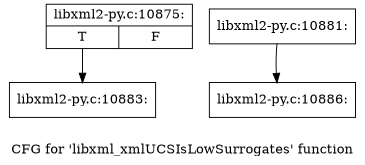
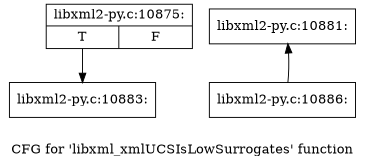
edge "libxml2-py.c:10881:" -> "libxml2-py.c:10886:": reversed
